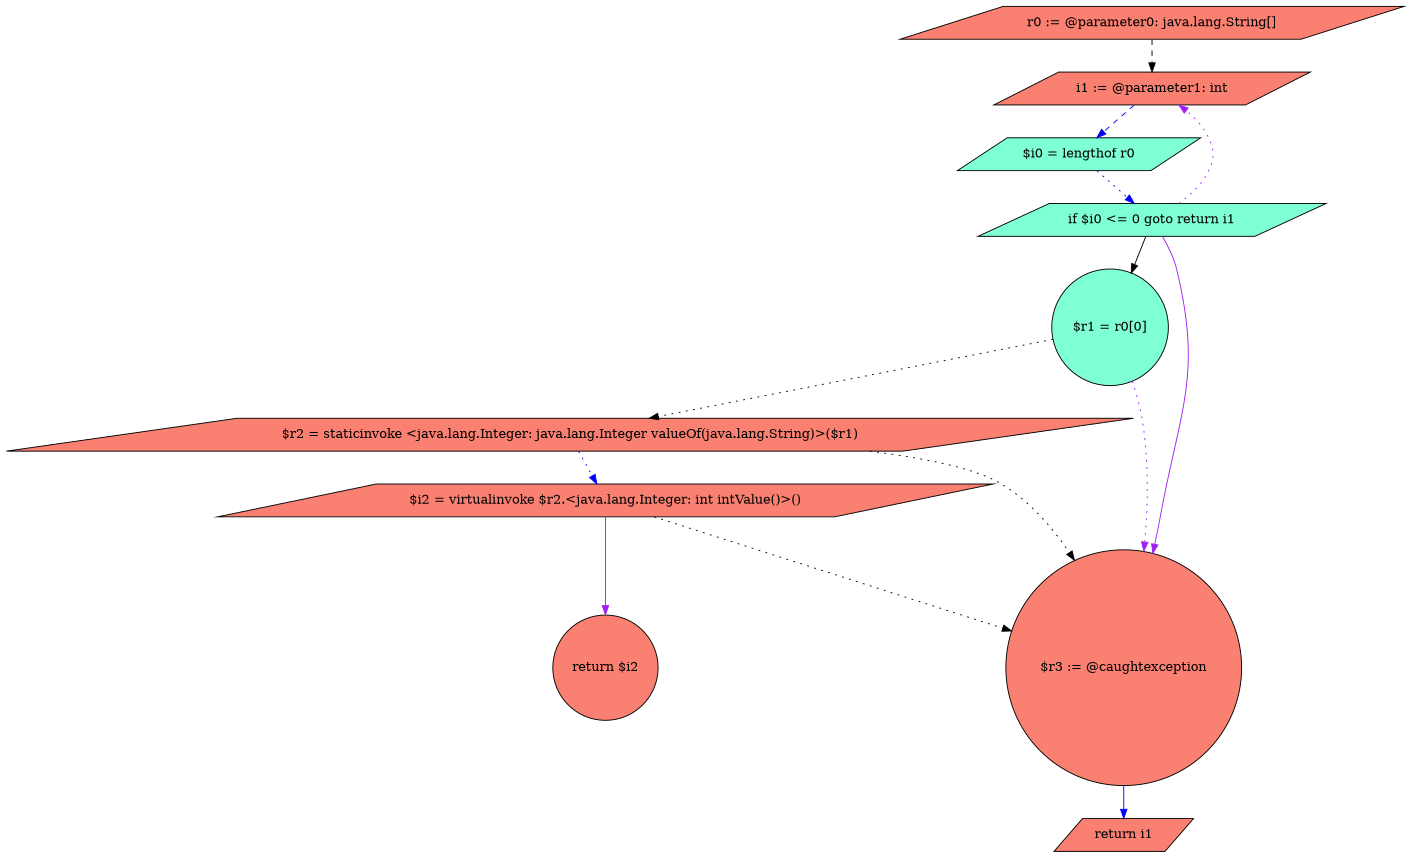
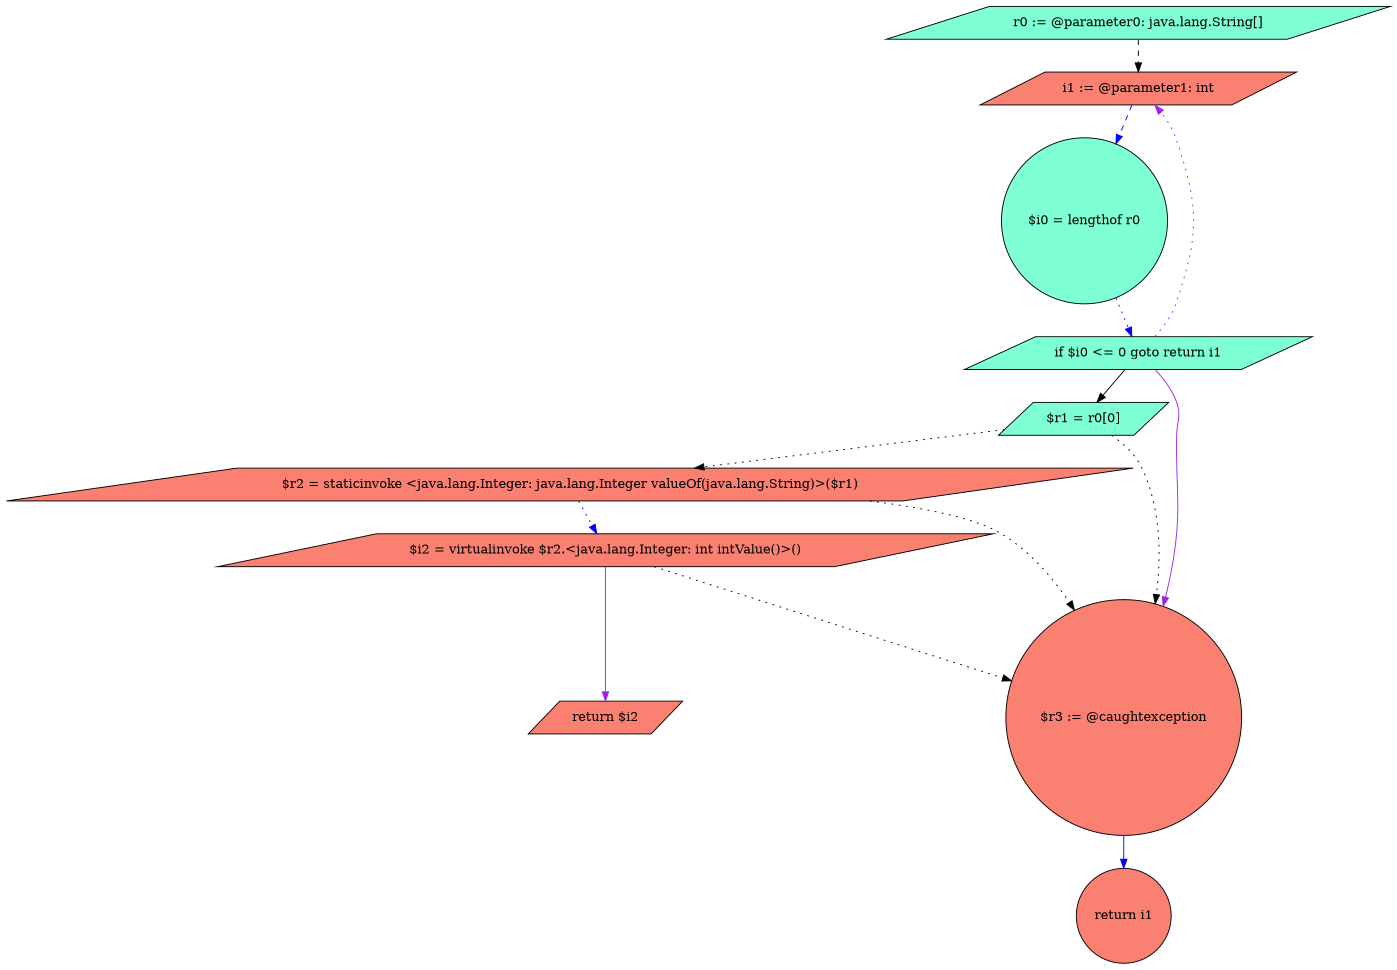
node "r0 := @parameter0: java.lang.String[]": fillcolor salmon -> aquamarine
node "$i0 = lengthof r0": shape parallelogram -> circle
node "$r1 = r0[0]": shape circle -> parallelogram
edge "$r1 = r0[0]" -> "$r3 := @caughtexception": color purple -> black
node "return $i2": shape circle -> parallelogram
node "return i1": shape parallelogram -> circle
